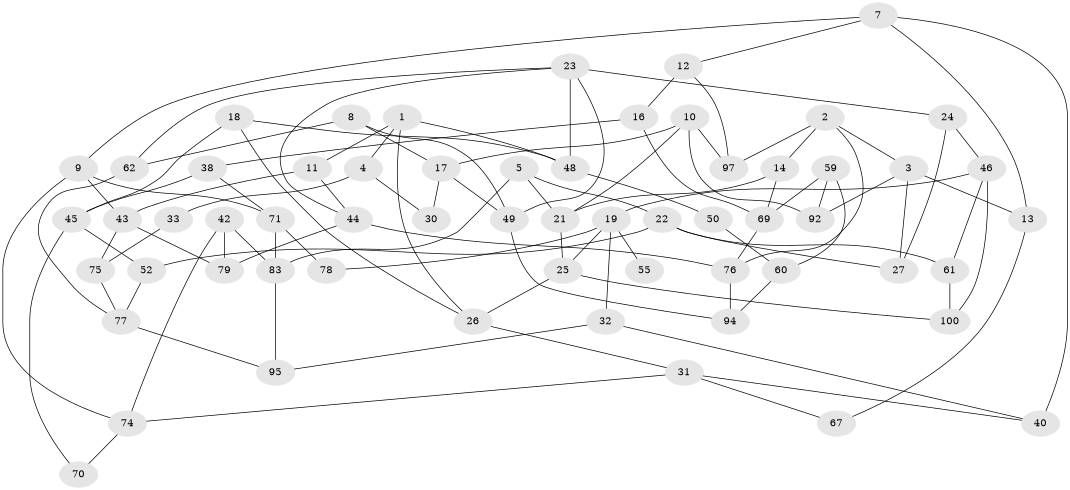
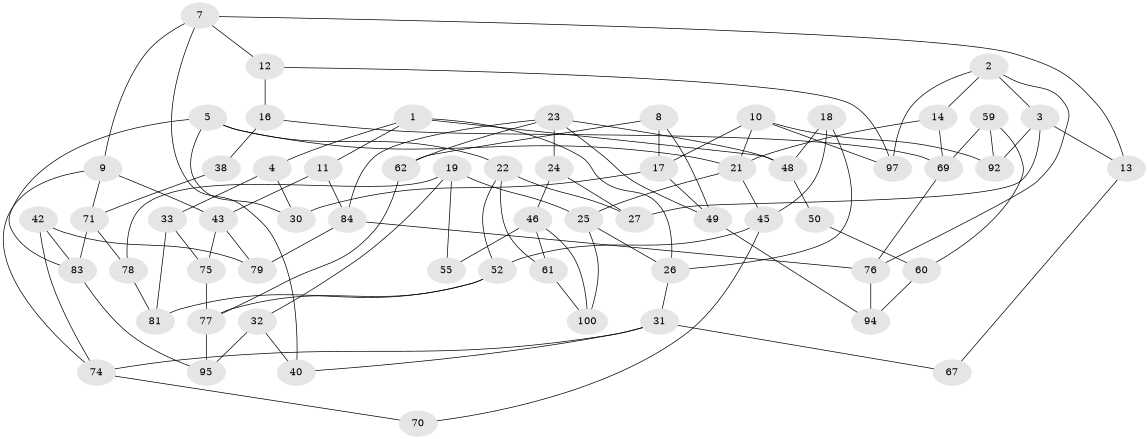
edge "5" -- "30": added
edge "38" -- "45": now "21" -- "45"
edge "46" -- "19": now "46" -- "55"
node "44": label "44" -> "84"
node "81": added
